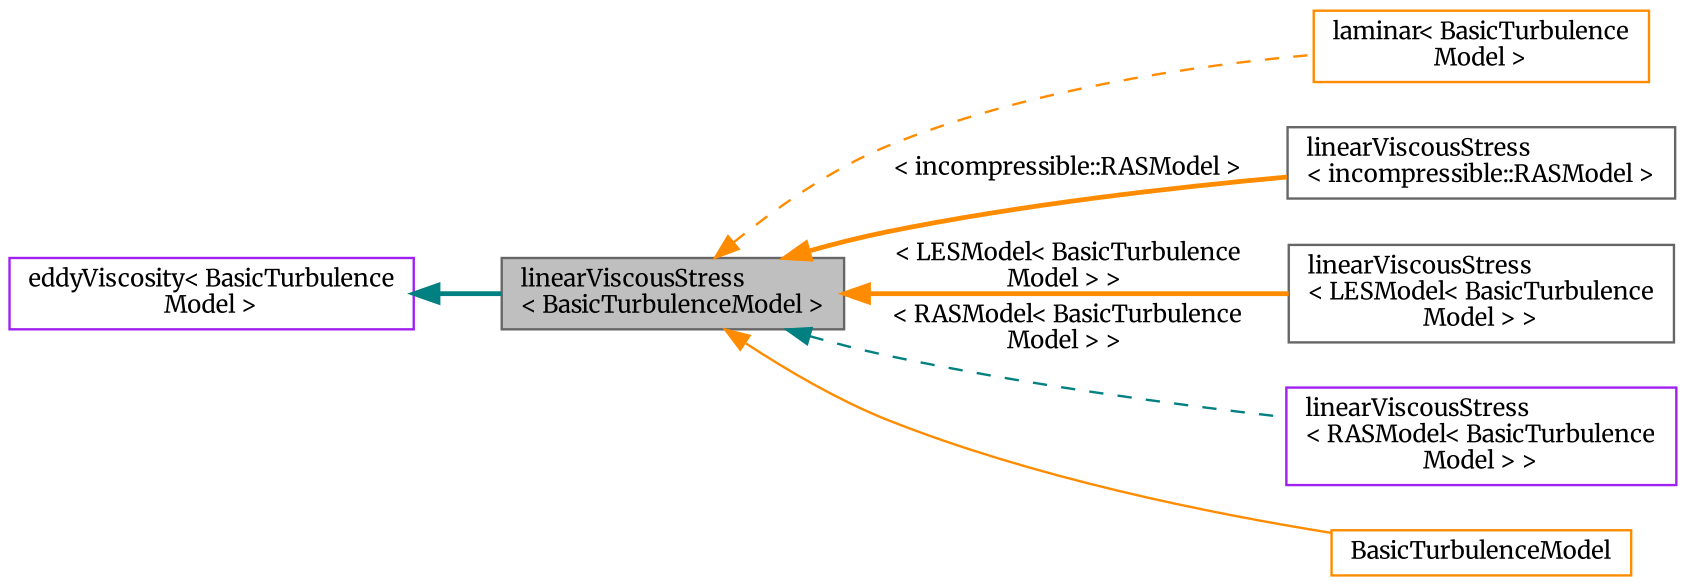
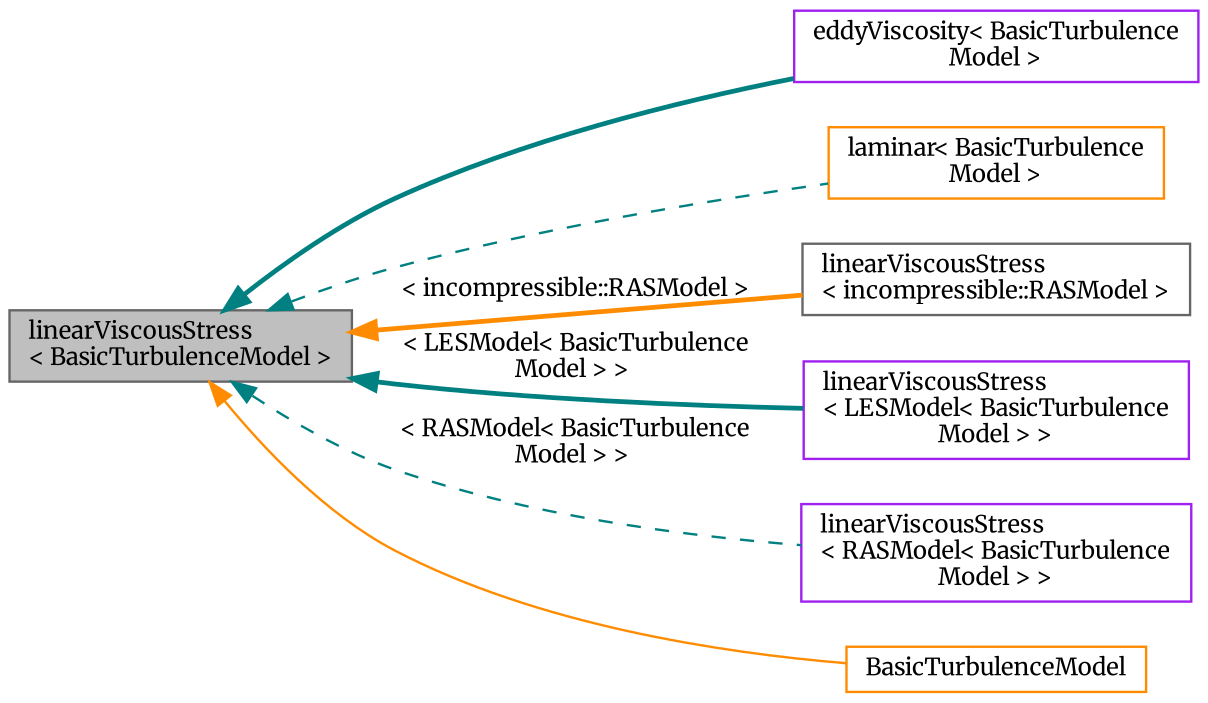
edge "laminar< BasicTurbulence Model >" -> "linearViscousStress < BasicTurbulenceModel >": color darkorange -> teal
edge "linearViscousStress < BasicTurbulenceModel >" -> "eddyViscosity< BasicTurbulence Model >": reversed
edge "linearViscousStress < LESModel< BasicTurbulence Model > >" -> "linearViscousStress < BasicTurbulenceModel >": color darkorange -> teal
node "linearViscousStress < LESModel< BasicTurbulence Model > >": color gray40 -> purple
